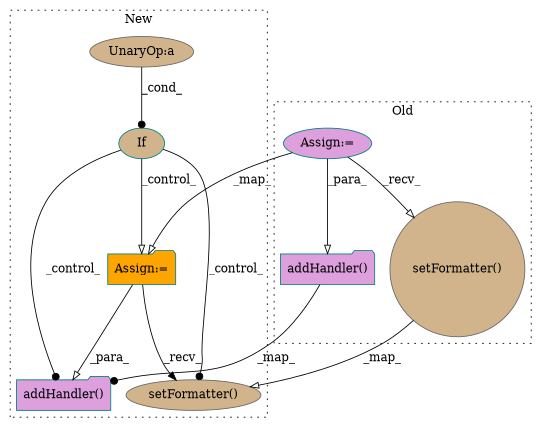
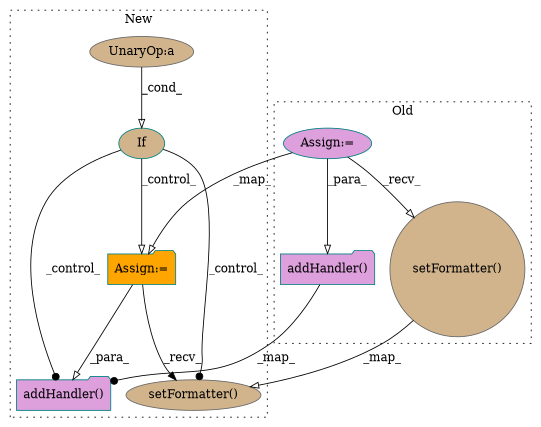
edge "UnaryOp:a" -> "If": arrowhead dot -> onormal
